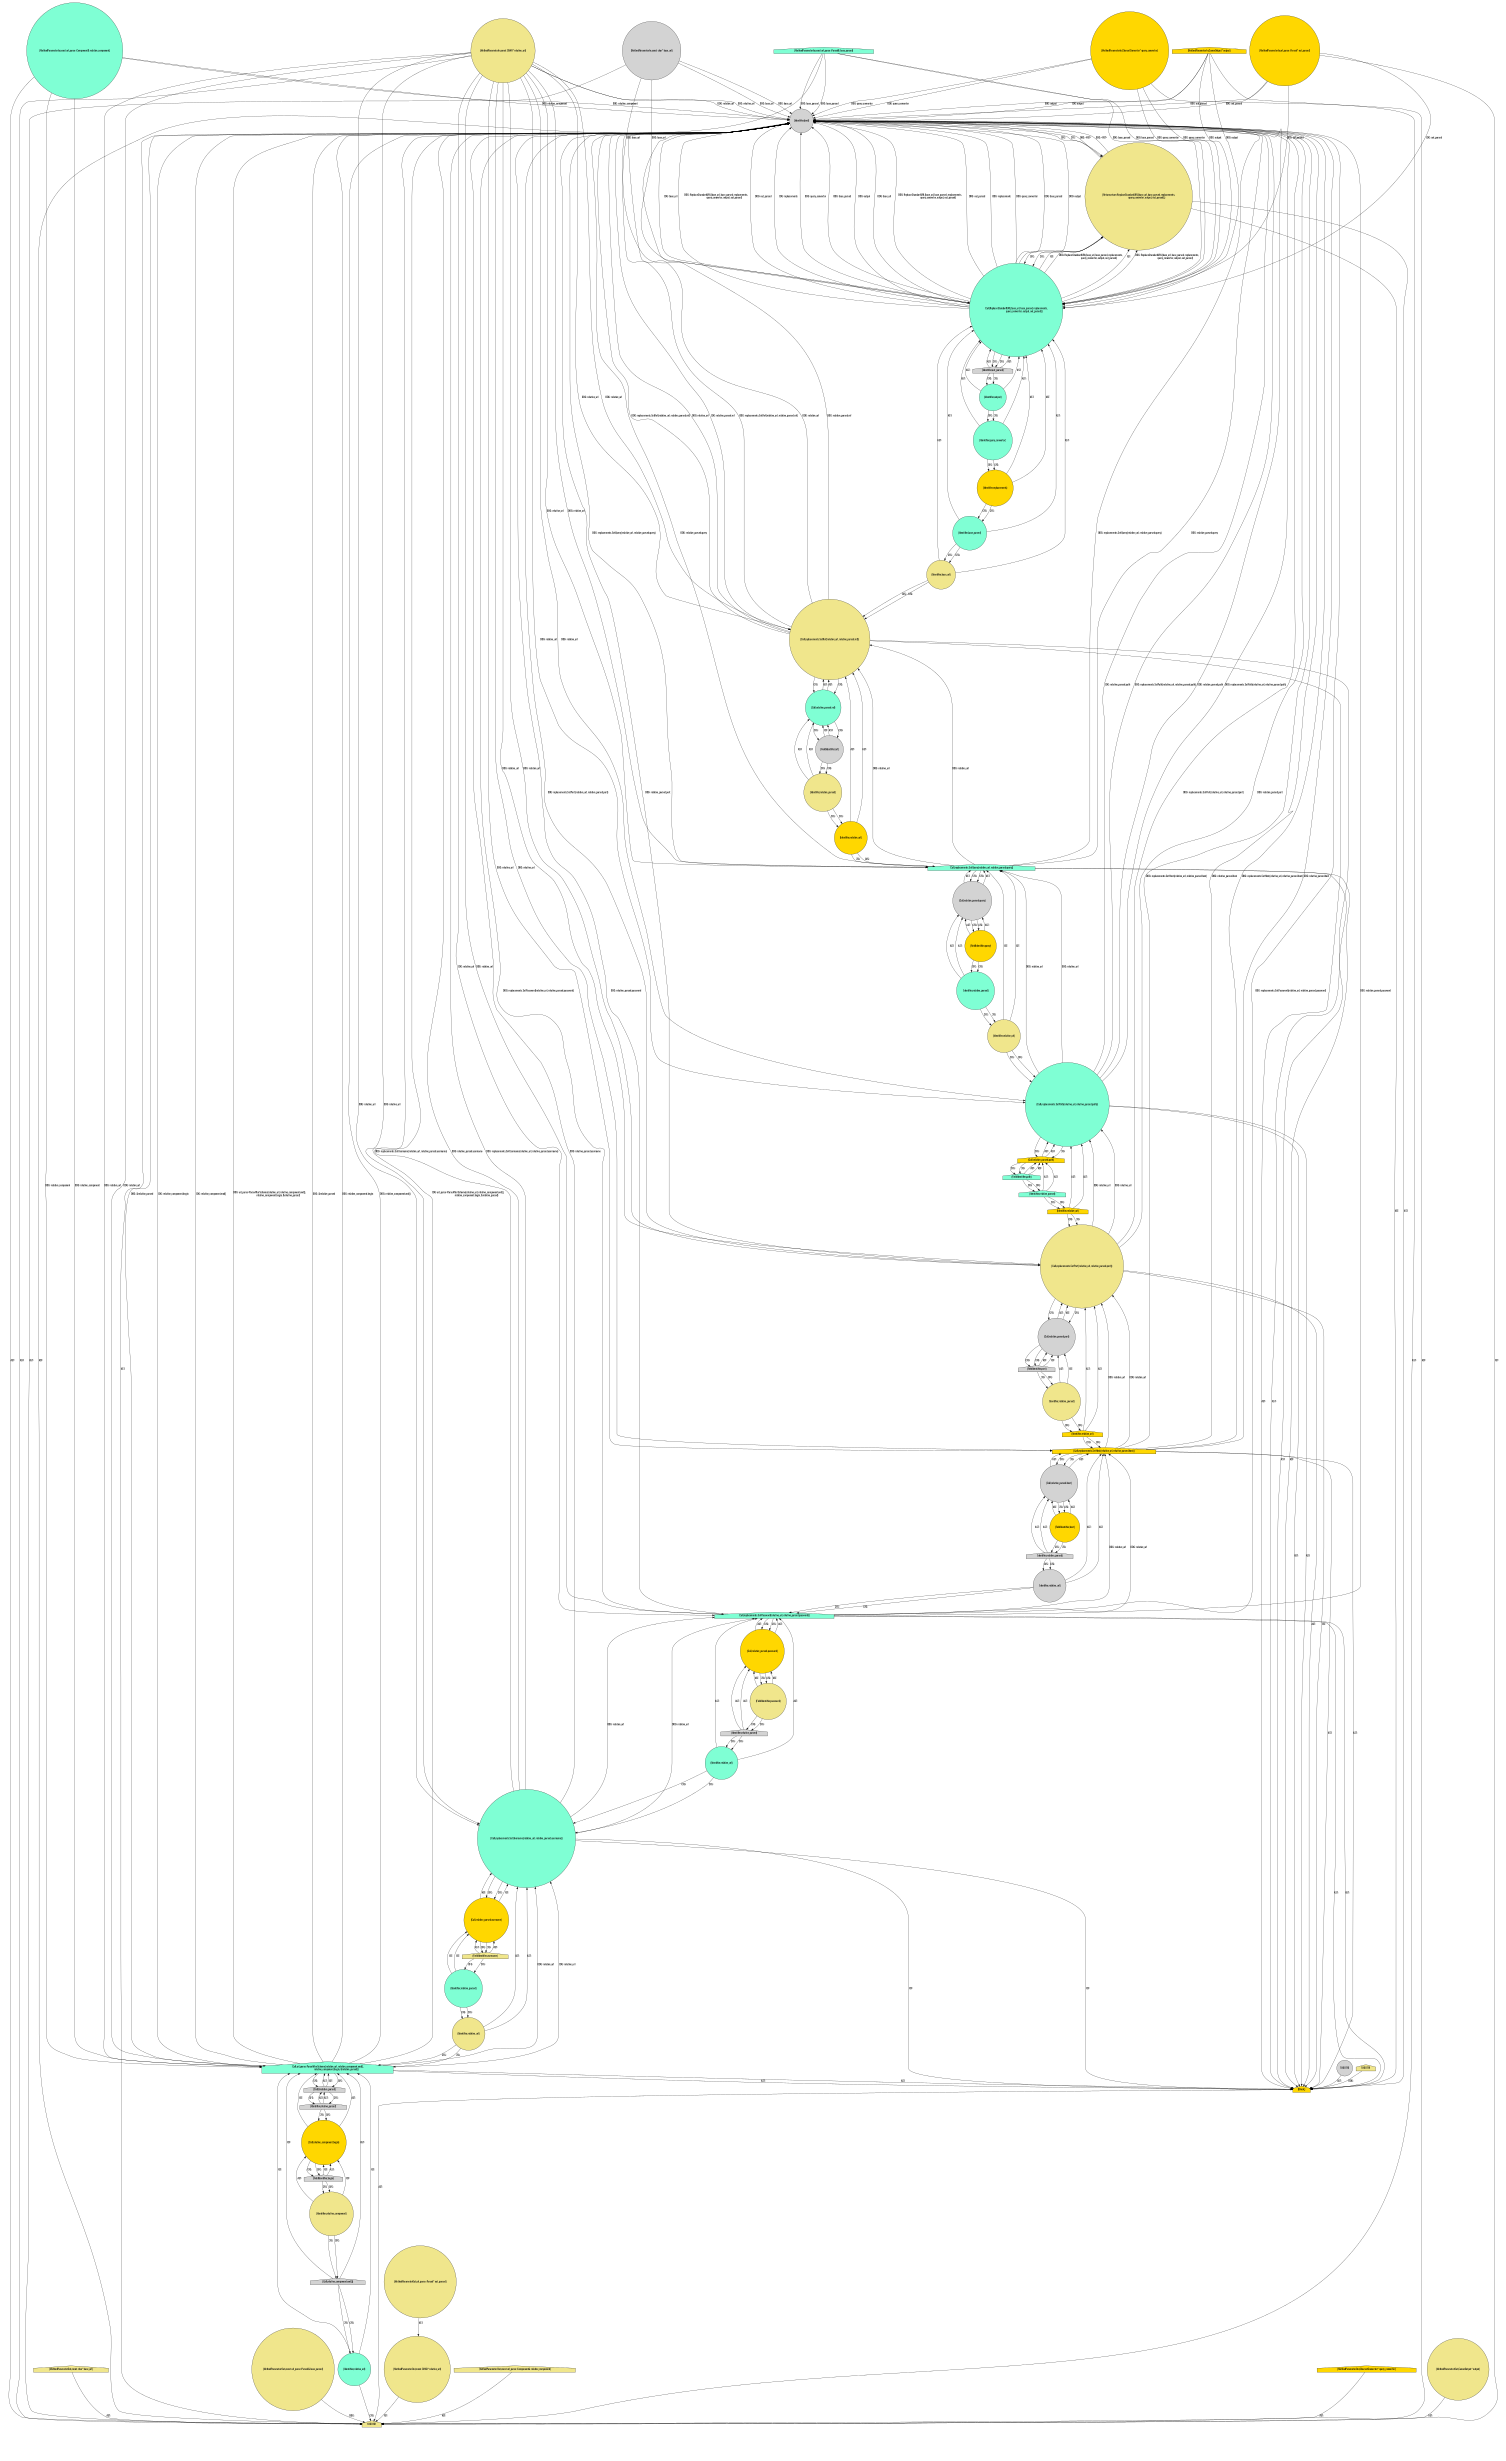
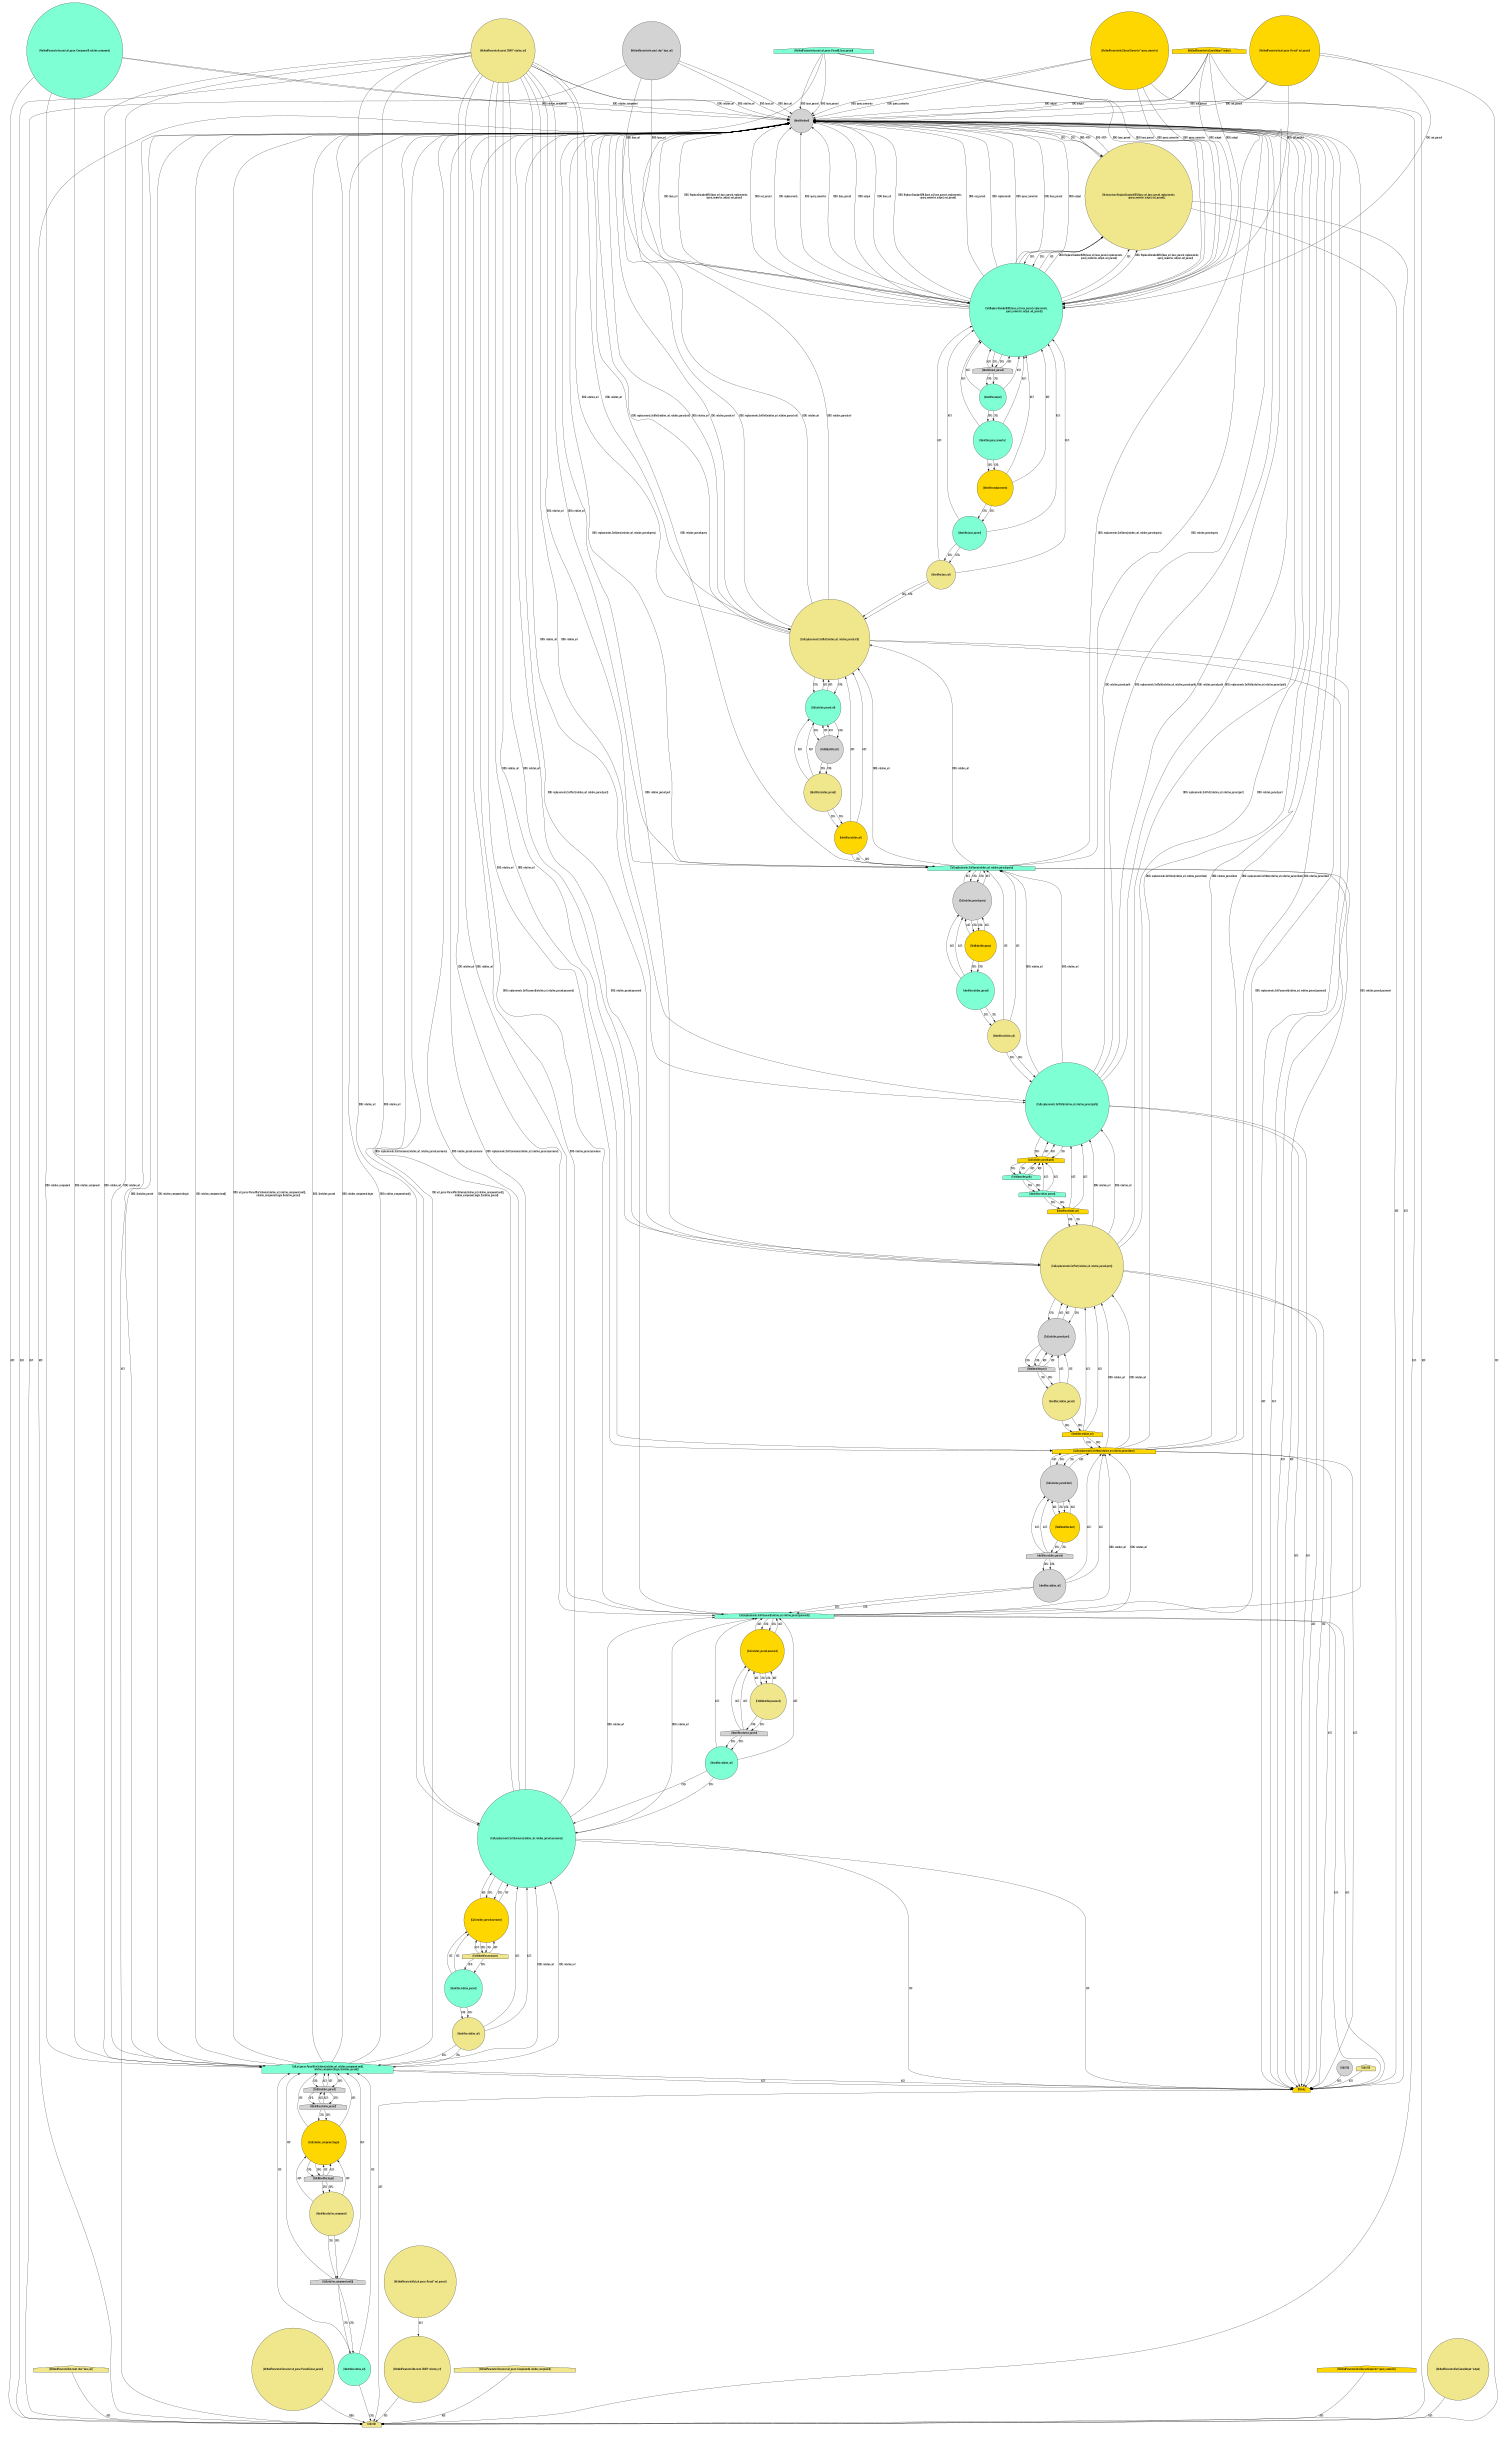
edge "1000119" -> "(Block,)": label "DDG: " -> "AST: "
node "(MethodParameterOut,const CHAR* relative_url)": label "(MethodParameterOut,const CHAR* relative_url)" -> "(MethodParameterOut,const CHAR* relative_ref)"
